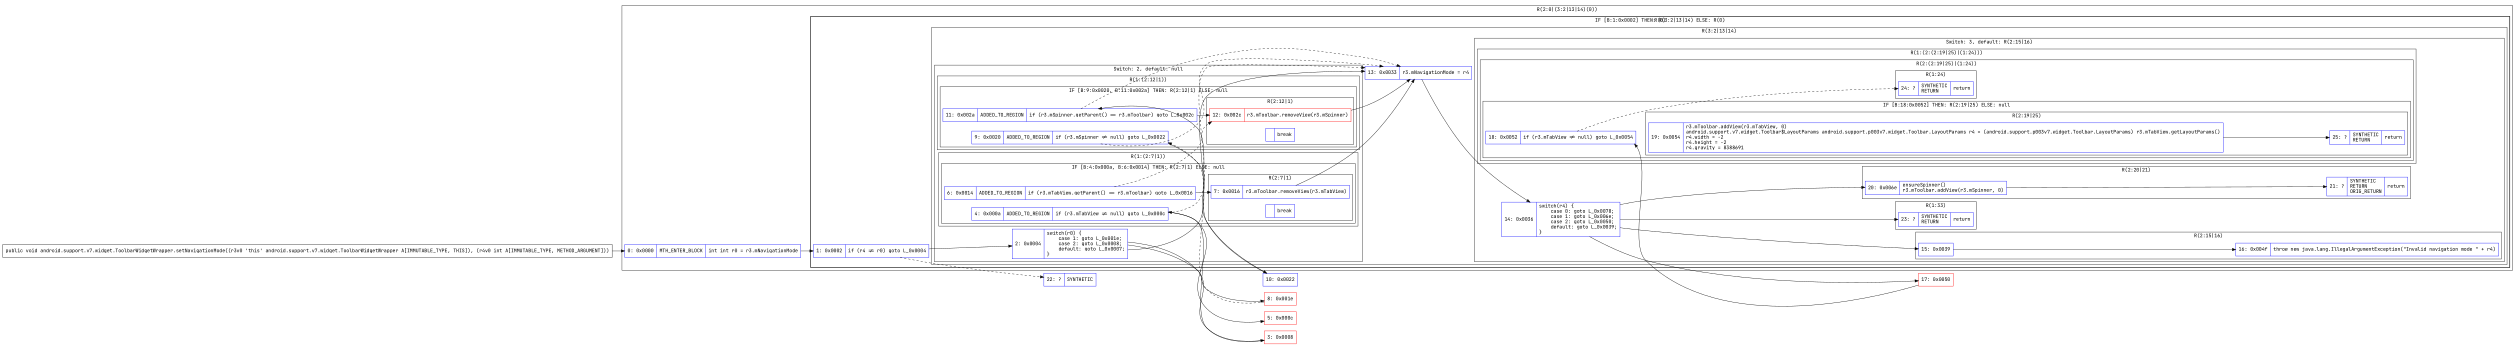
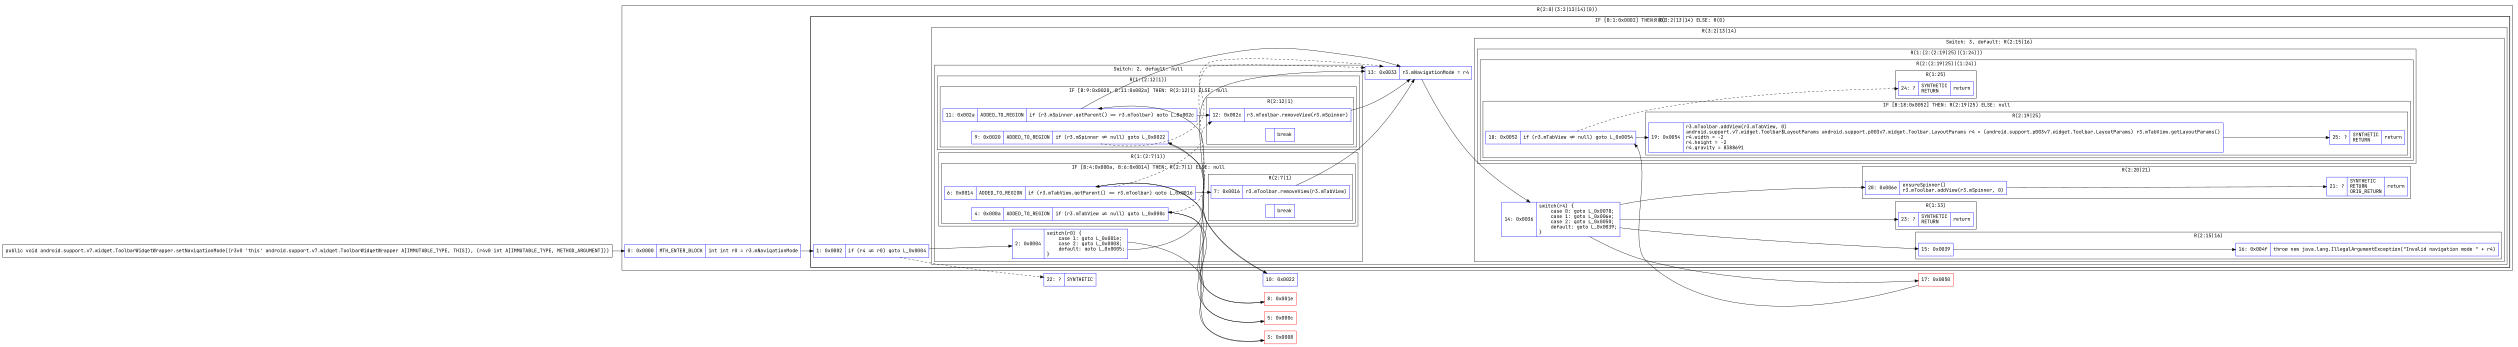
edge "11: 0x002a" -> "13: 0x0033": style dashed -> solid
cluster "R(1:24)": label "R(1:24)" -> "R(1:25)"
node "12: 0x002c": color red -> blue
edge "18: 0x0052" -> "19: 0x0054": added
edge "5: 0x000c" -> "6: 0x0014": added
edge "8: 0x001e" -> "9: 0x0020": style dashed -> solid
node "2: 0x0004": text "default: goto L_0x0007;" -> "default: goto L_0x0005;"
edge "2: 0x0004" -> "8: 0x001e": now "6: 0x0014" -> "8: 0x001e"
